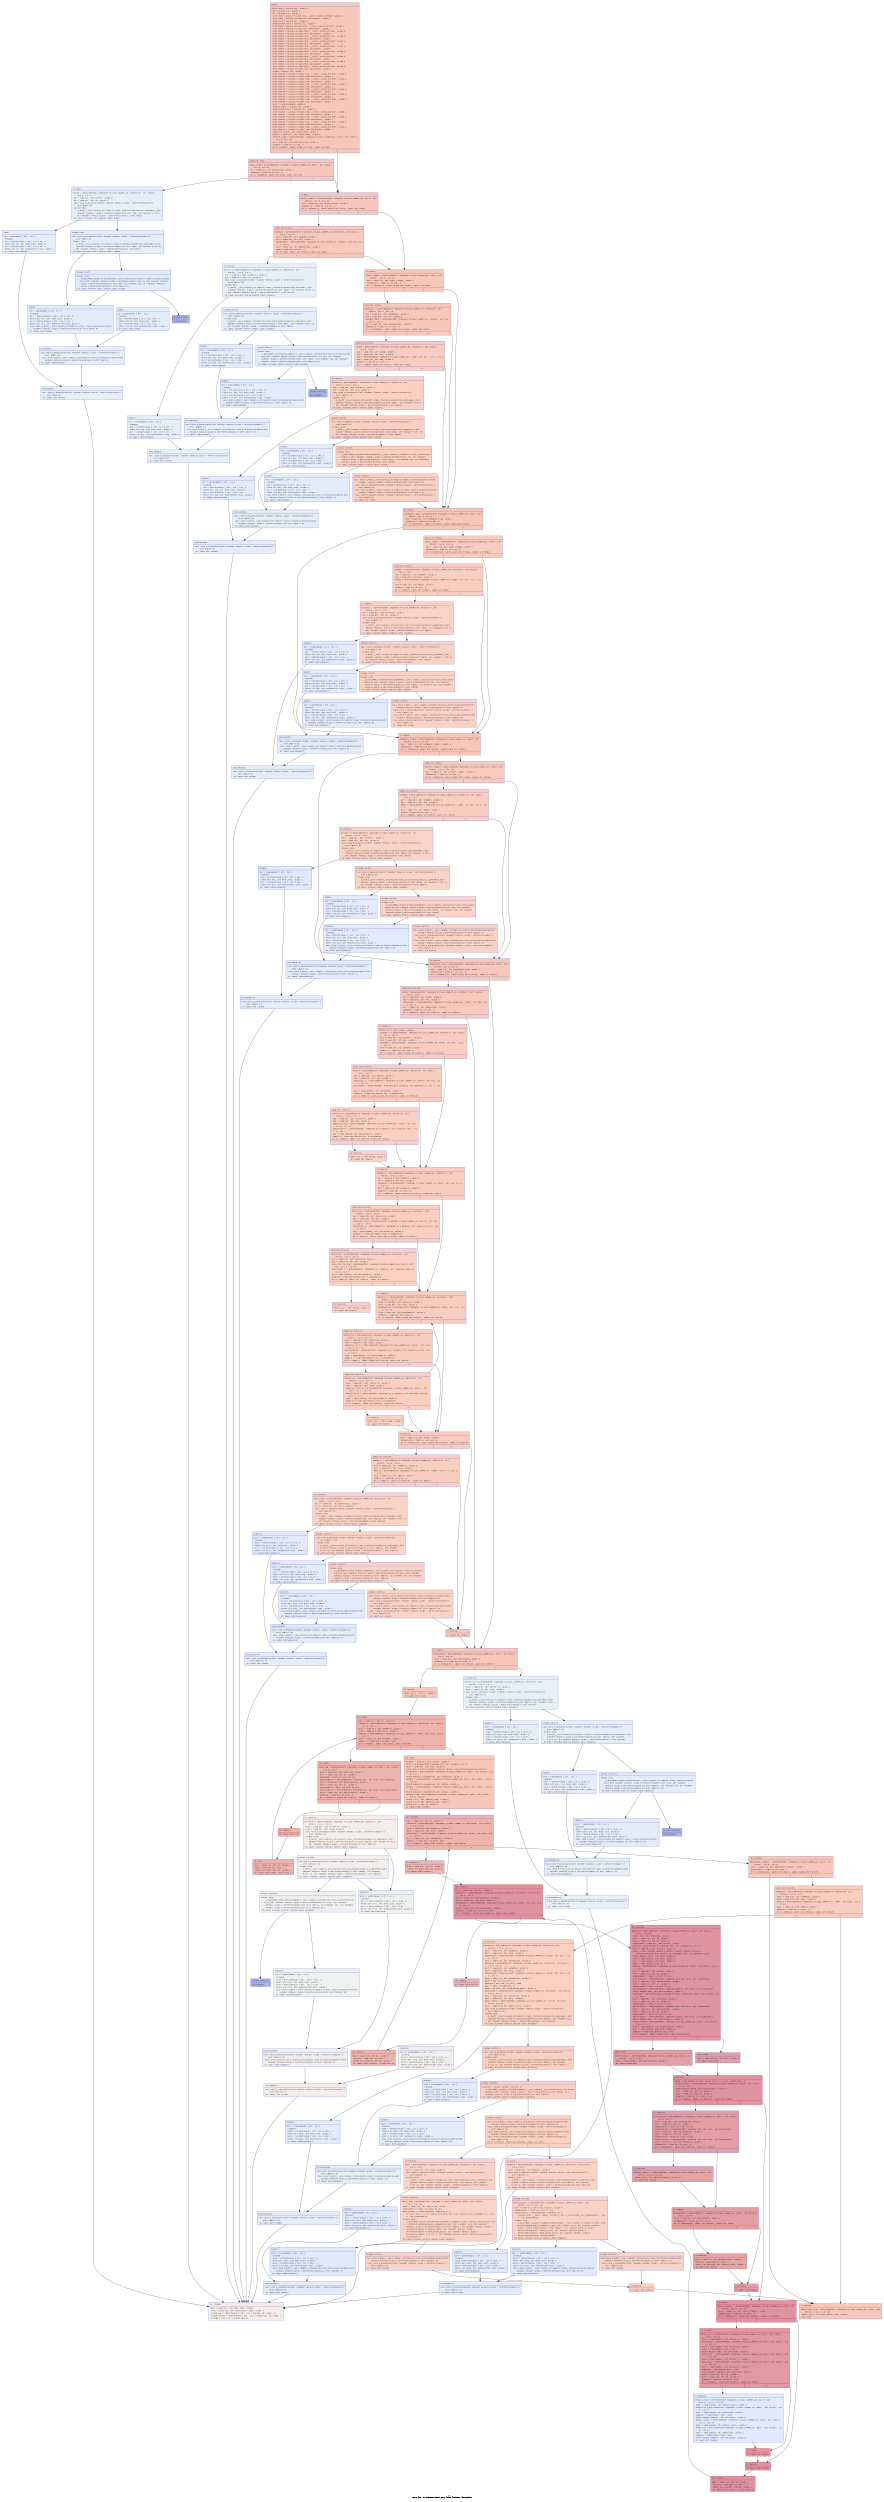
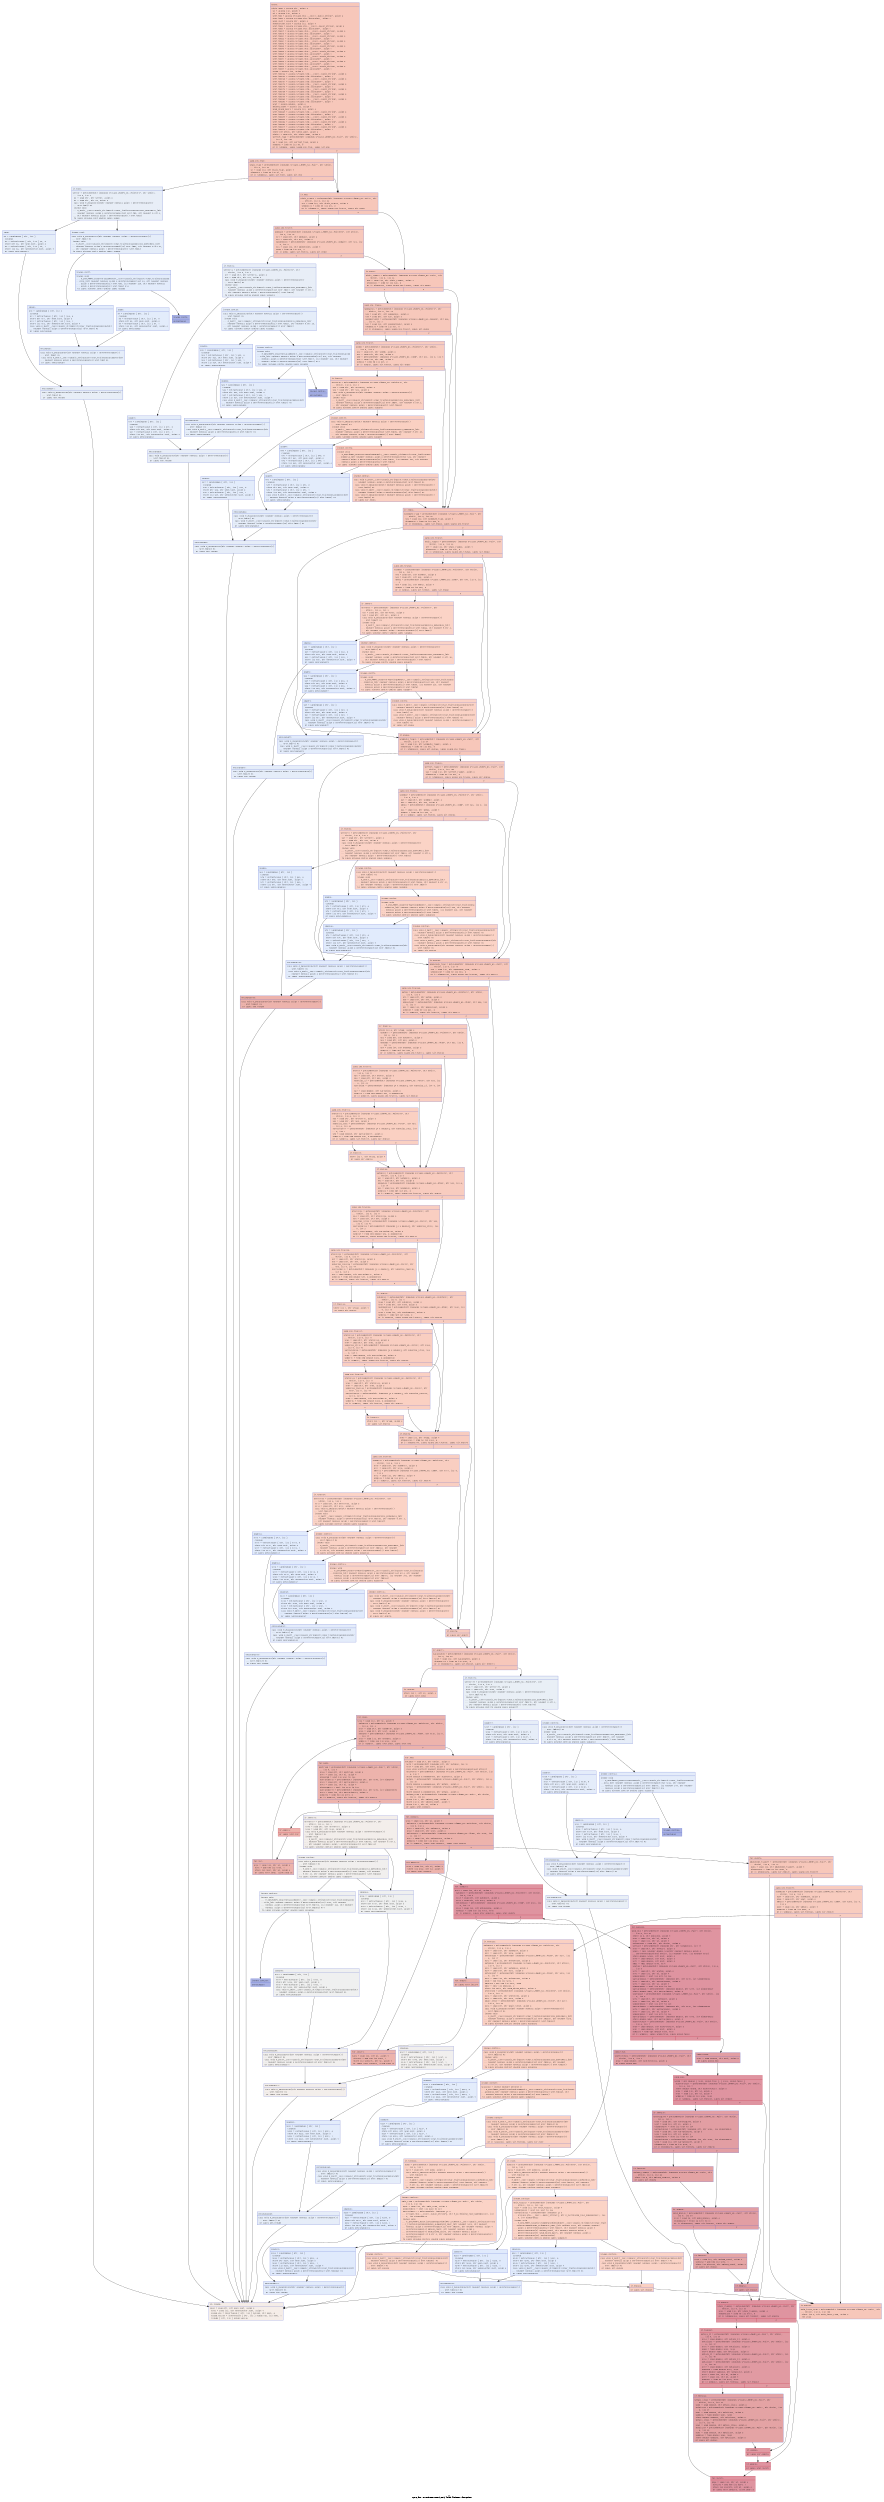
edge "invoke.cont95:" -> "lpad98:": now "if.then90:" -> "lpad98:"
node "ehcleanup105:": fillcolor #c5d6f270 -> #d6524470
edge "if.then305:" -> "invoke.cont309:": removed
node "if.then262:": fillcolor #b9d0f970 -> #c32e3170
